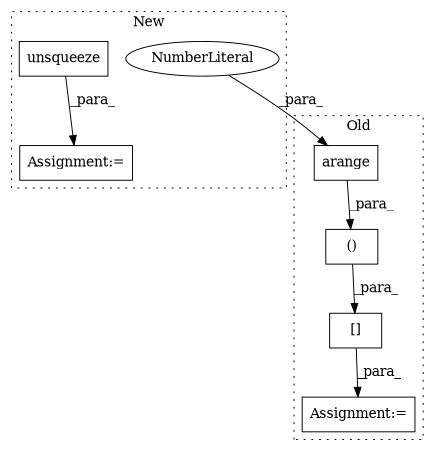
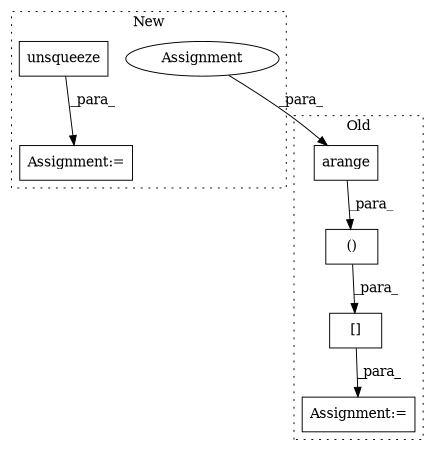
node "NumberLiteral": label "NumberLiteral" -> "Assignment"
